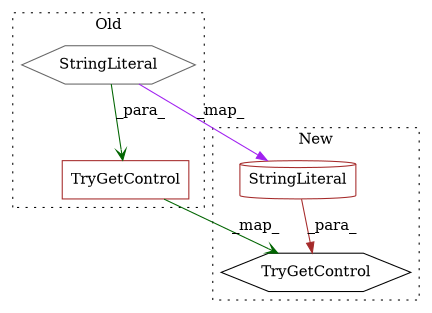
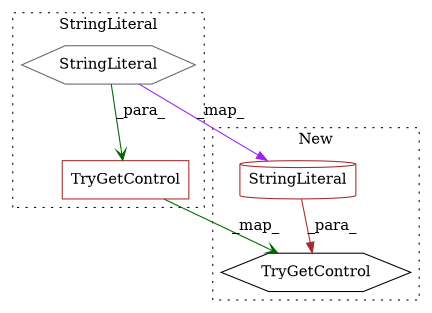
cluster "Old": label "Old" -> "StringLiteral"
